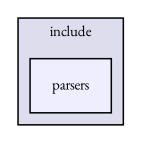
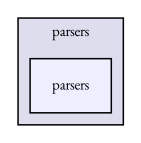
cluster "include": label "include" -> "parsers"
